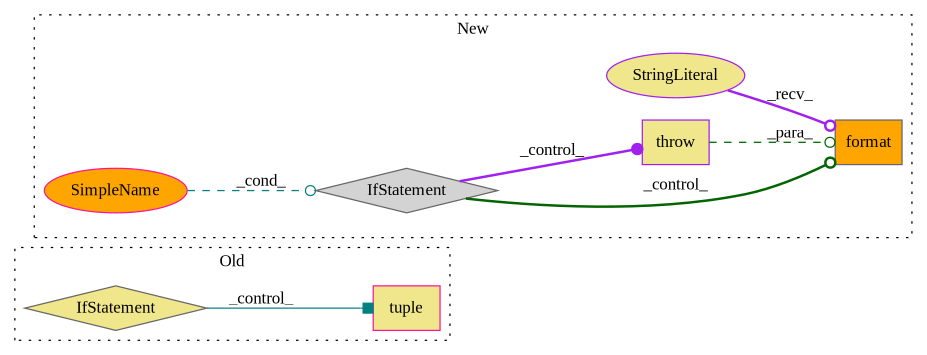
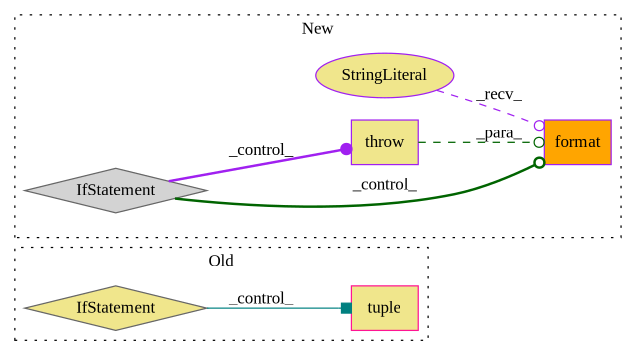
edge "StringLiteral" -> "format": style bold -> dashed
node "format": color gray40 -> purple
node "SimpleName": removed
